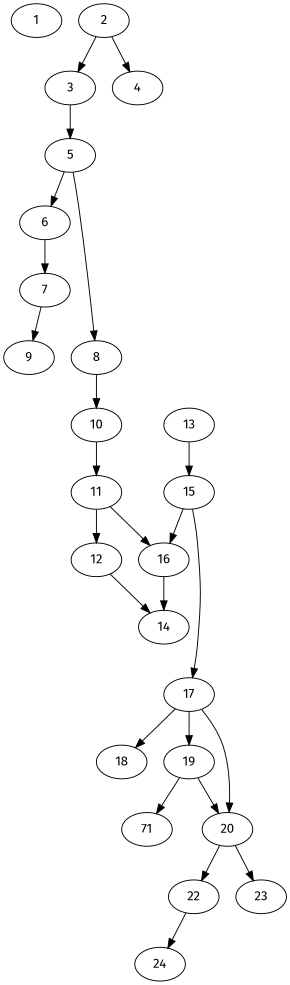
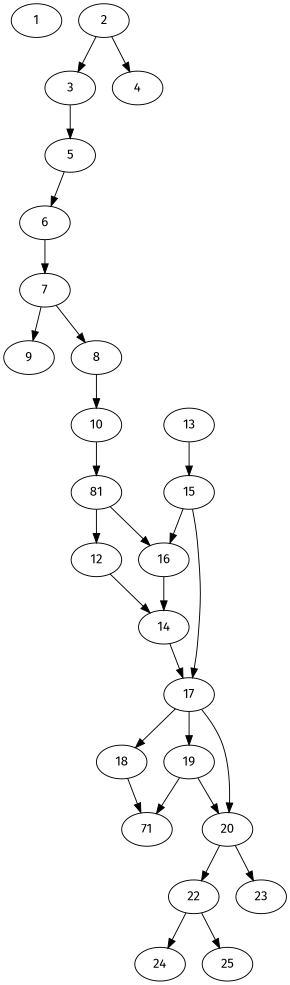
edge "5" -> "8": now "7" -> "8"
node "11": label "11" -> "81"
edge "14" -> "17": added
edge "18" -> "71": added
node "25": added
